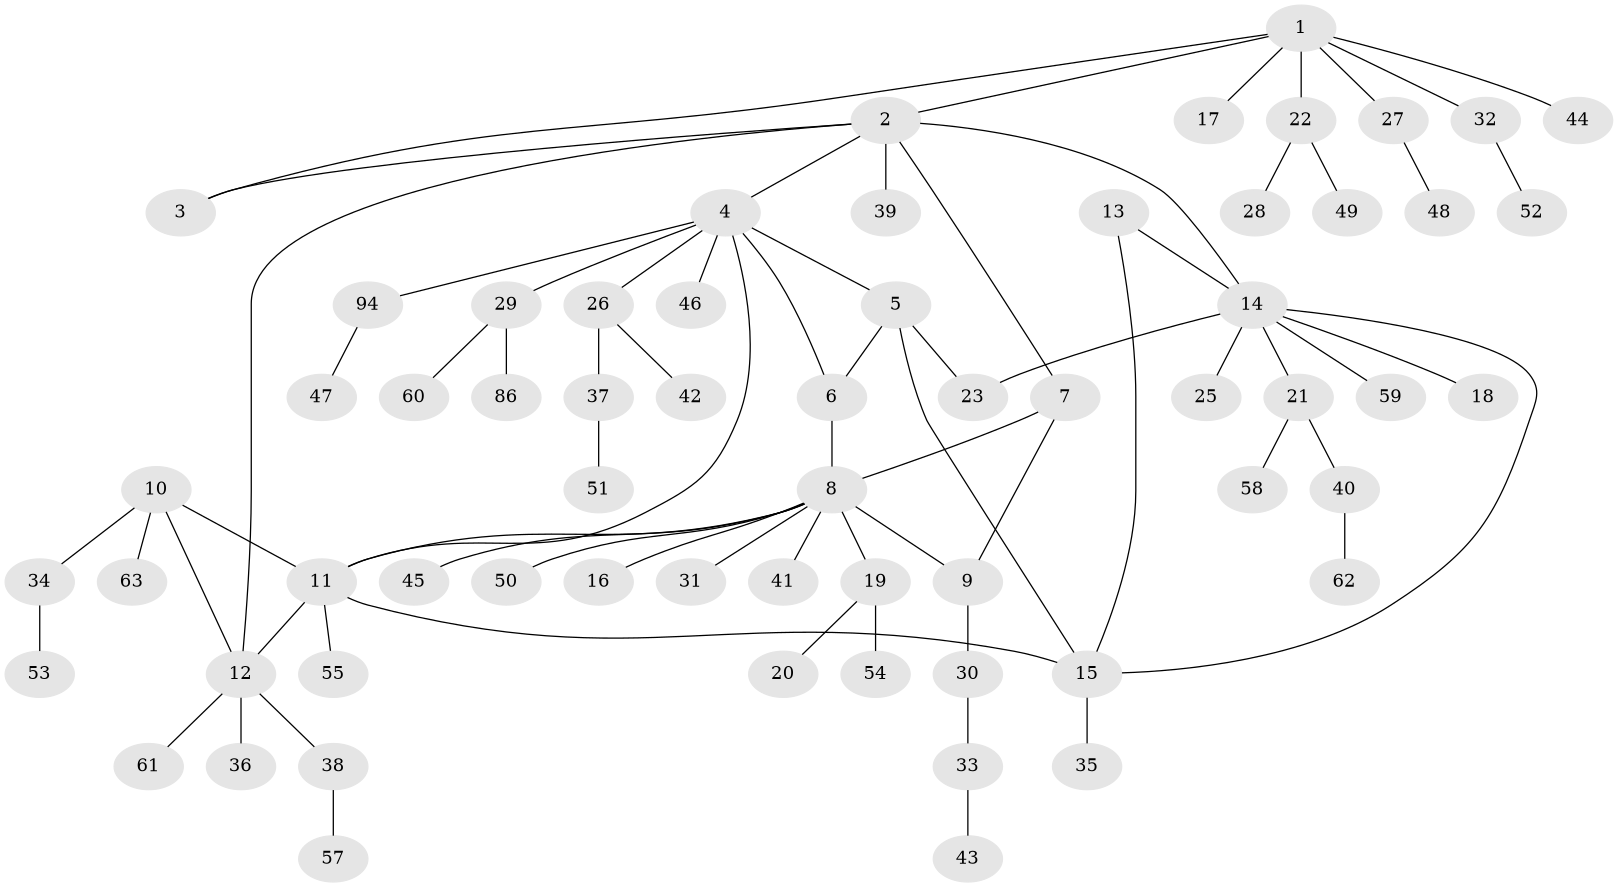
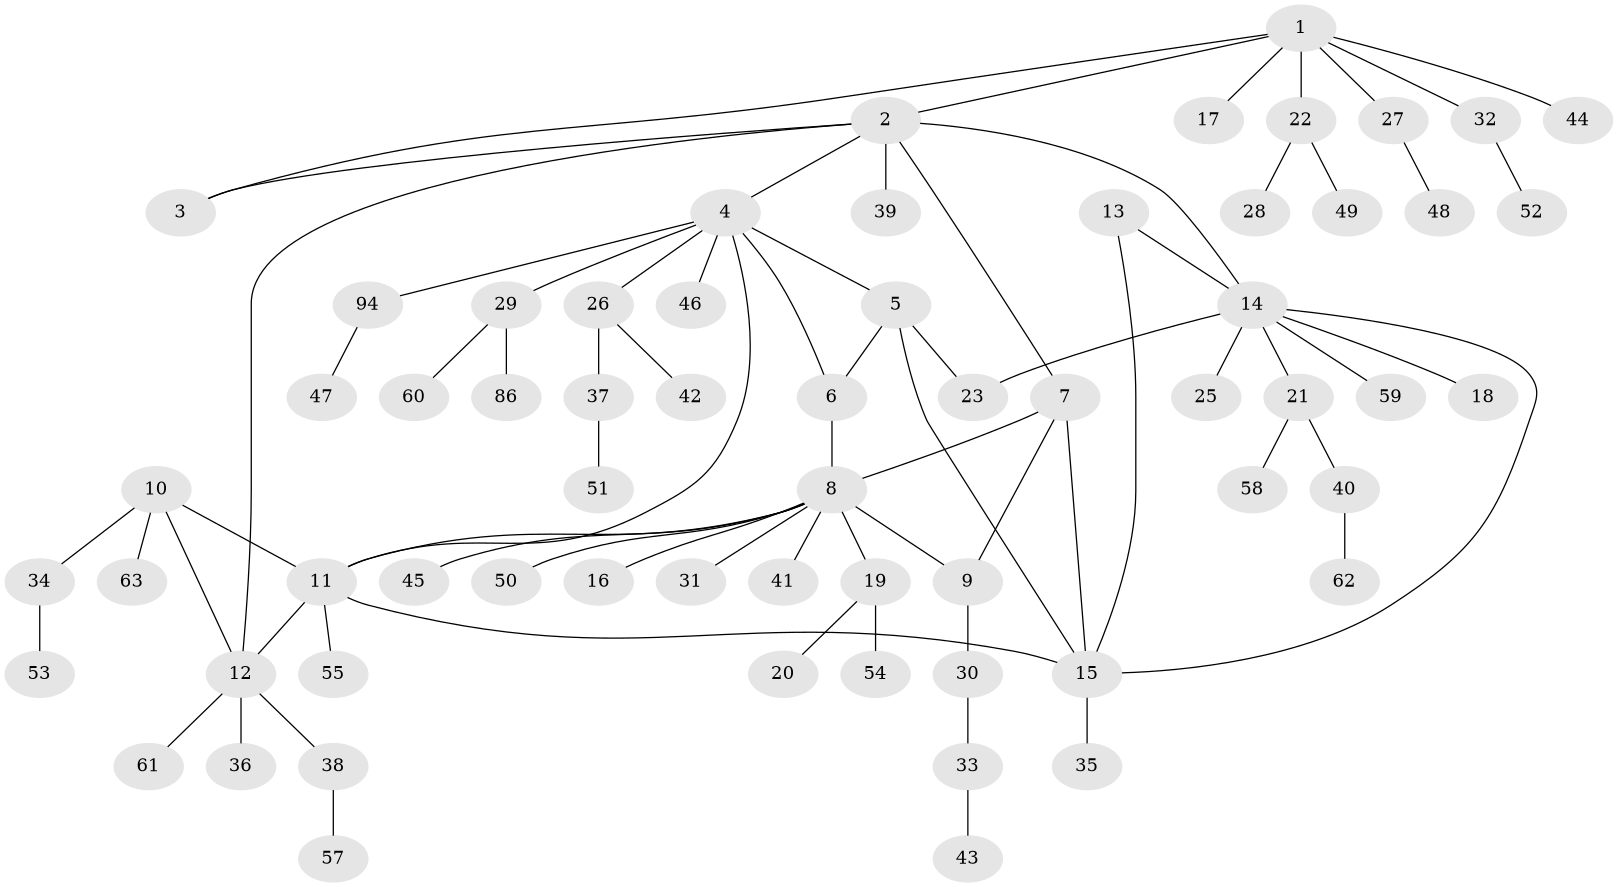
edge "7" -- "15": added
